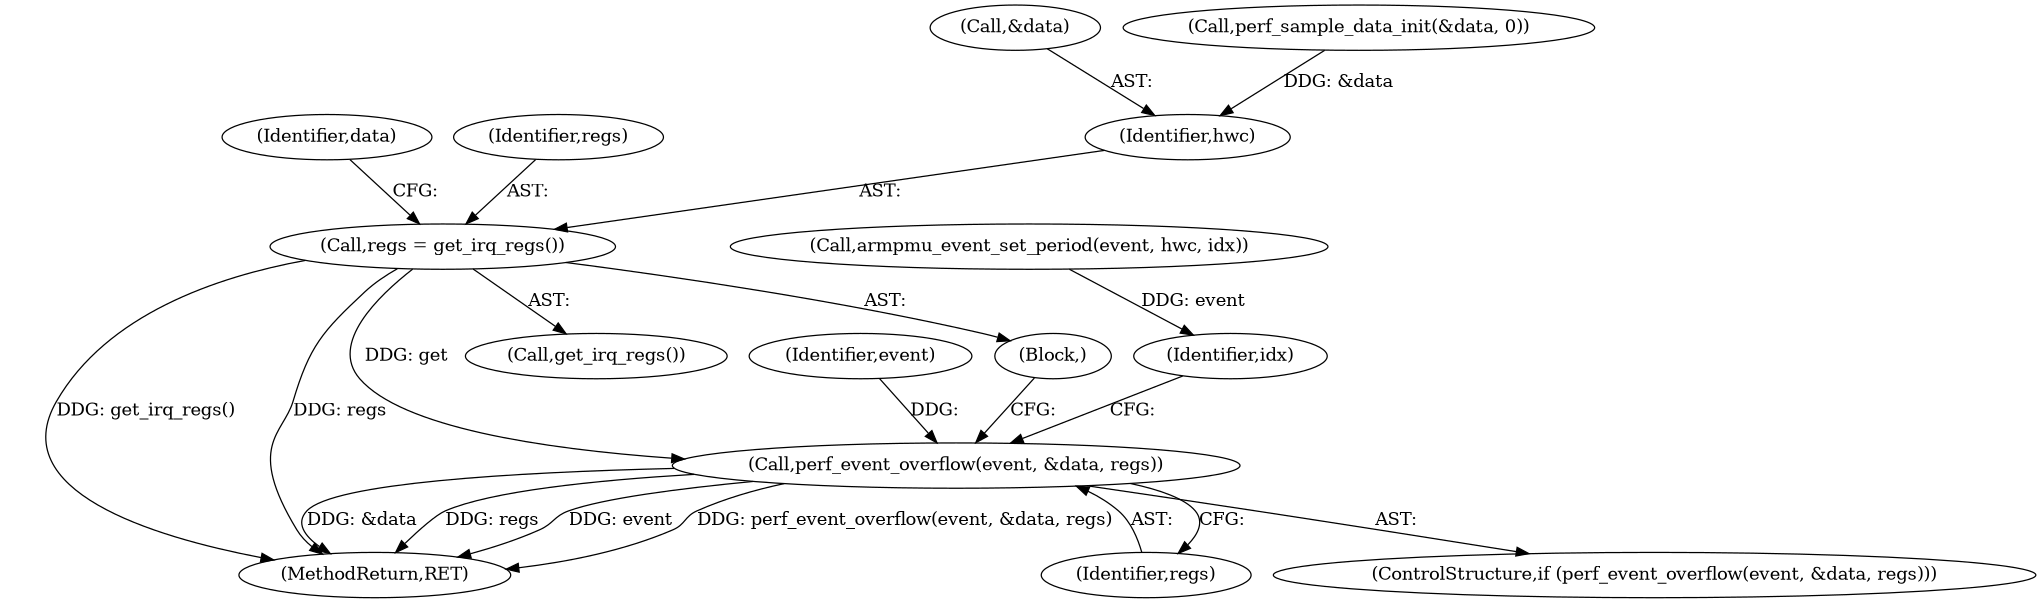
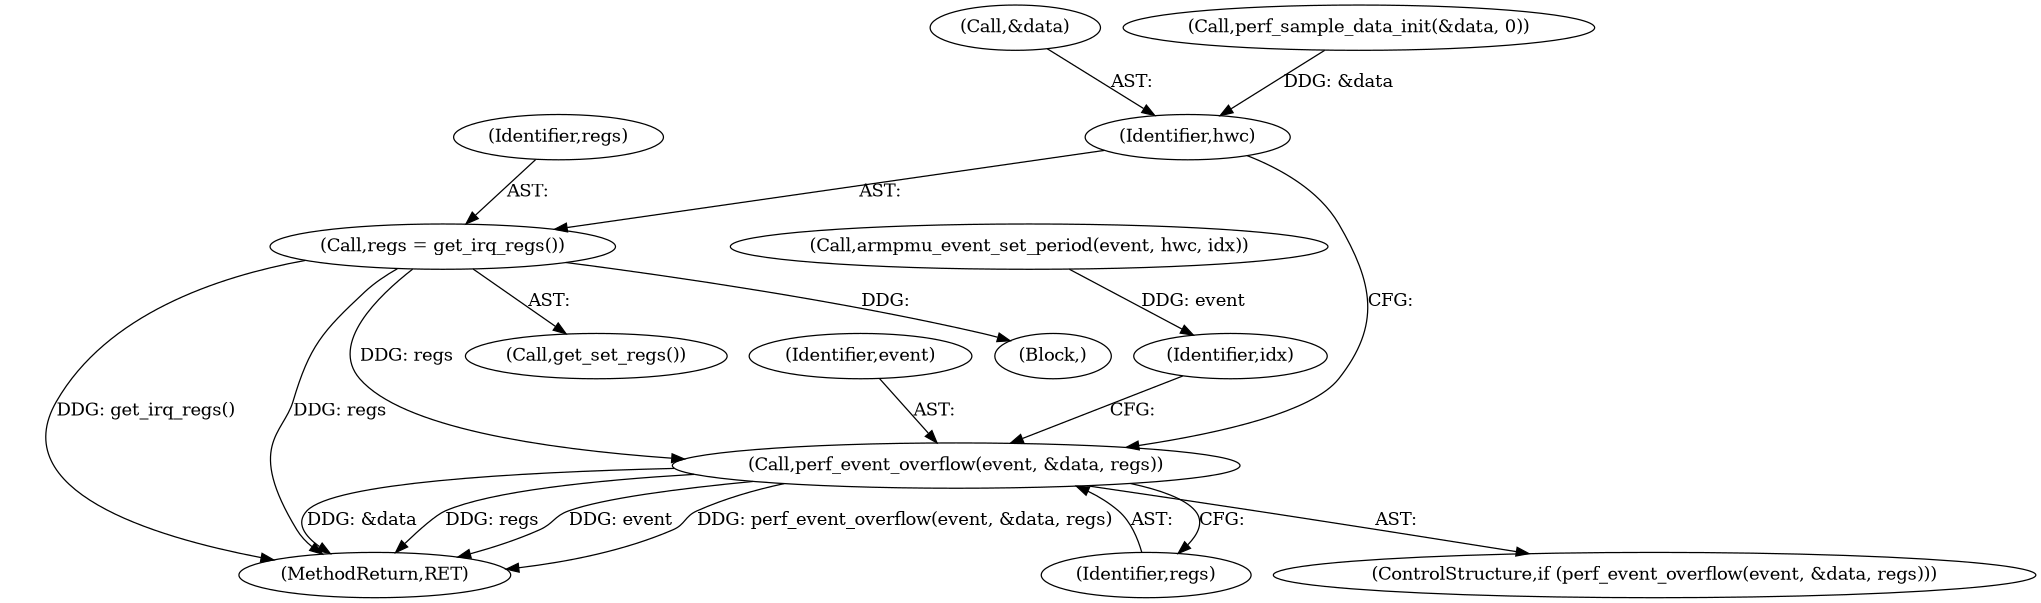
node "(Identifier,data)": removed
edge "(Call,regs = get_irq_regs())" -> "(Block,)": label "AST: " -> "DDG: "
edge "(Call,regs = get_irq_regs())" -> "(Call,perf_event_overflow(event, &data, regs))": label "DDG: get" -> "DDG: regs"
node "(Call,get_irq_regs())": label "(Call,get_irq_regs())" -> "(Call,get_set_regs())"
edge "(Block,)" -> "(Call,perf_event_overflow(event, &data, regs))": now "(Identifier,hwc)" -> "(Call,perf_event_overflow(event, &data, regs))"
edge "(Identifier,event)" -> "(Call,perf_event_overflow(event, &data, regs))": label "DDG: " -> "AST: "
